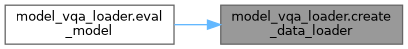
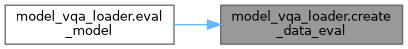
node "model_vqa_loader.create _data_loader": label "model_vqa_loader.create _data_loader" -> "model_vqa_loader.create _data_eval"
